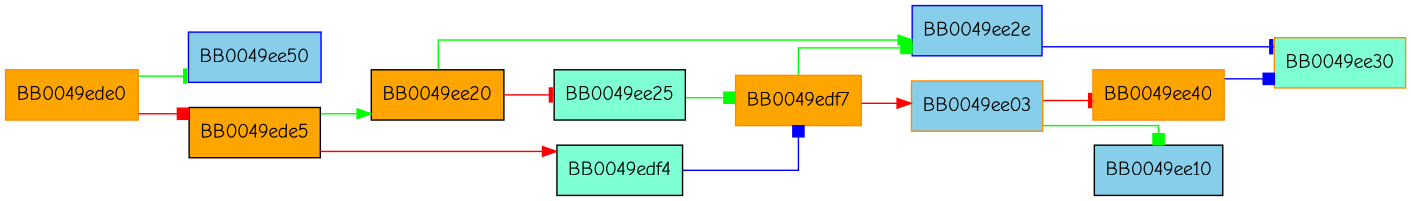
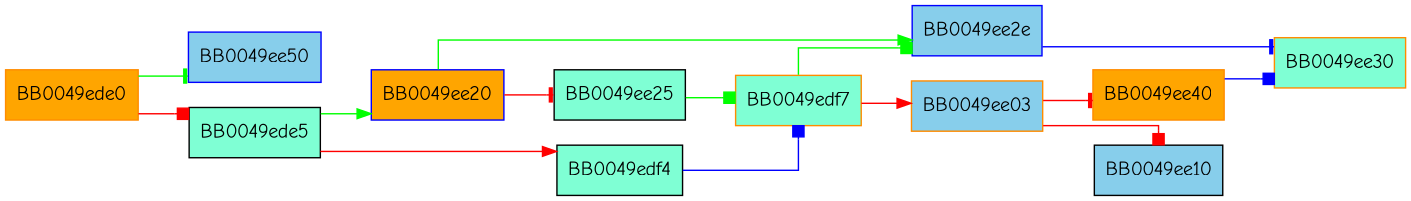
node "BB0049ee20": color black -> blue
node "BB0049edf7": fillcolor orange -> aquamarine
edge "BB0049ee03" -> "BB0049ee10": color green -> red
node "BB0049ede5": fillcolor orange -> aquamarine
